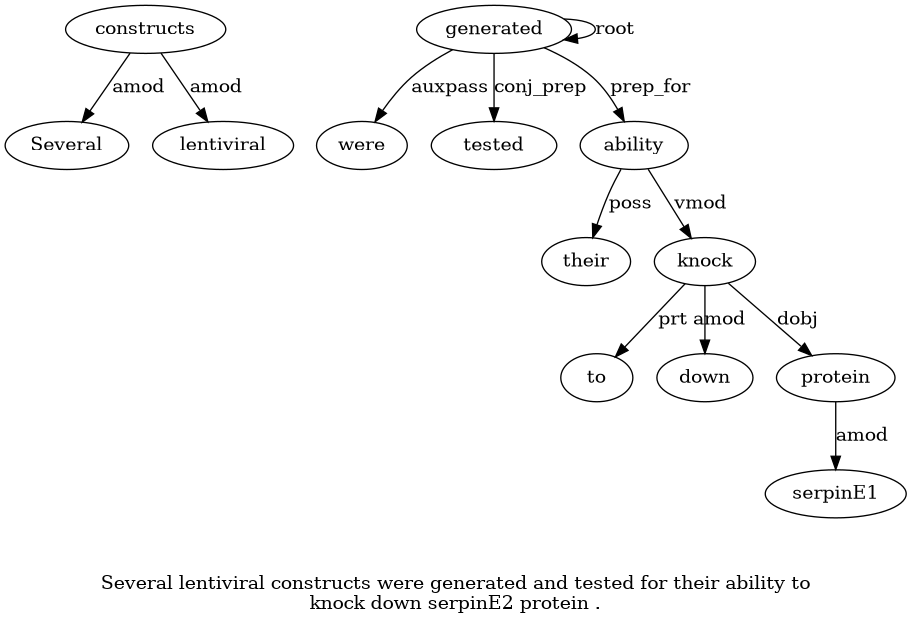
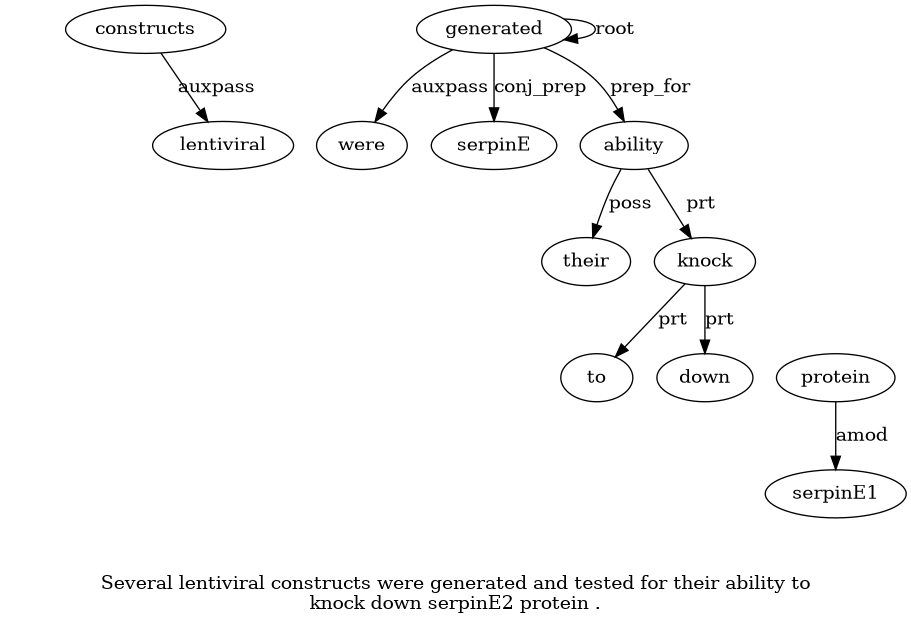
edge "constructs" -> "lentiviral": label "amod" -> "auxpass"
node "Several": removed
node "tested": label "tested" -> "serpinE"
edge "ability" -> "knock": label "vmod" -> "prt"
edge "knock" -> "protein": removed, label "dobj"
edge "knock" -> "down": label "amod" -> "prt"
